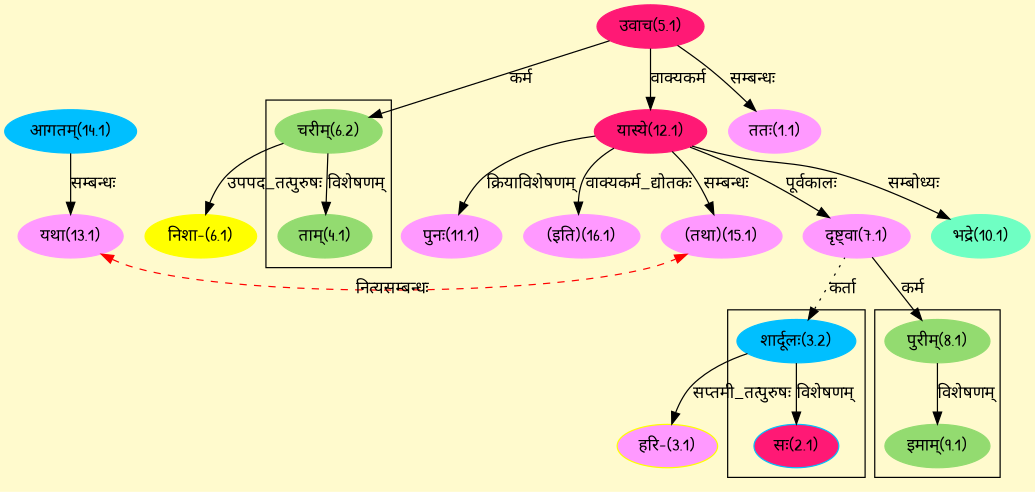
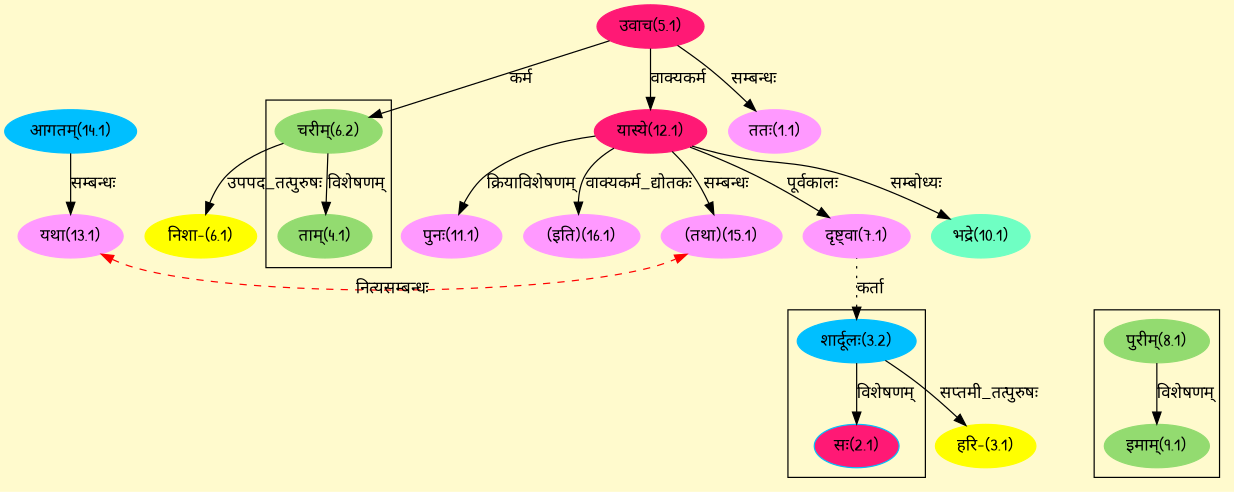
edge "दृष्ट्वा(7.1)" -> "पुरीम्(8.1)": removed, label "कर्म"
node "हरि-(3.1)": fillcolor #ff99ff -> #ffff00
